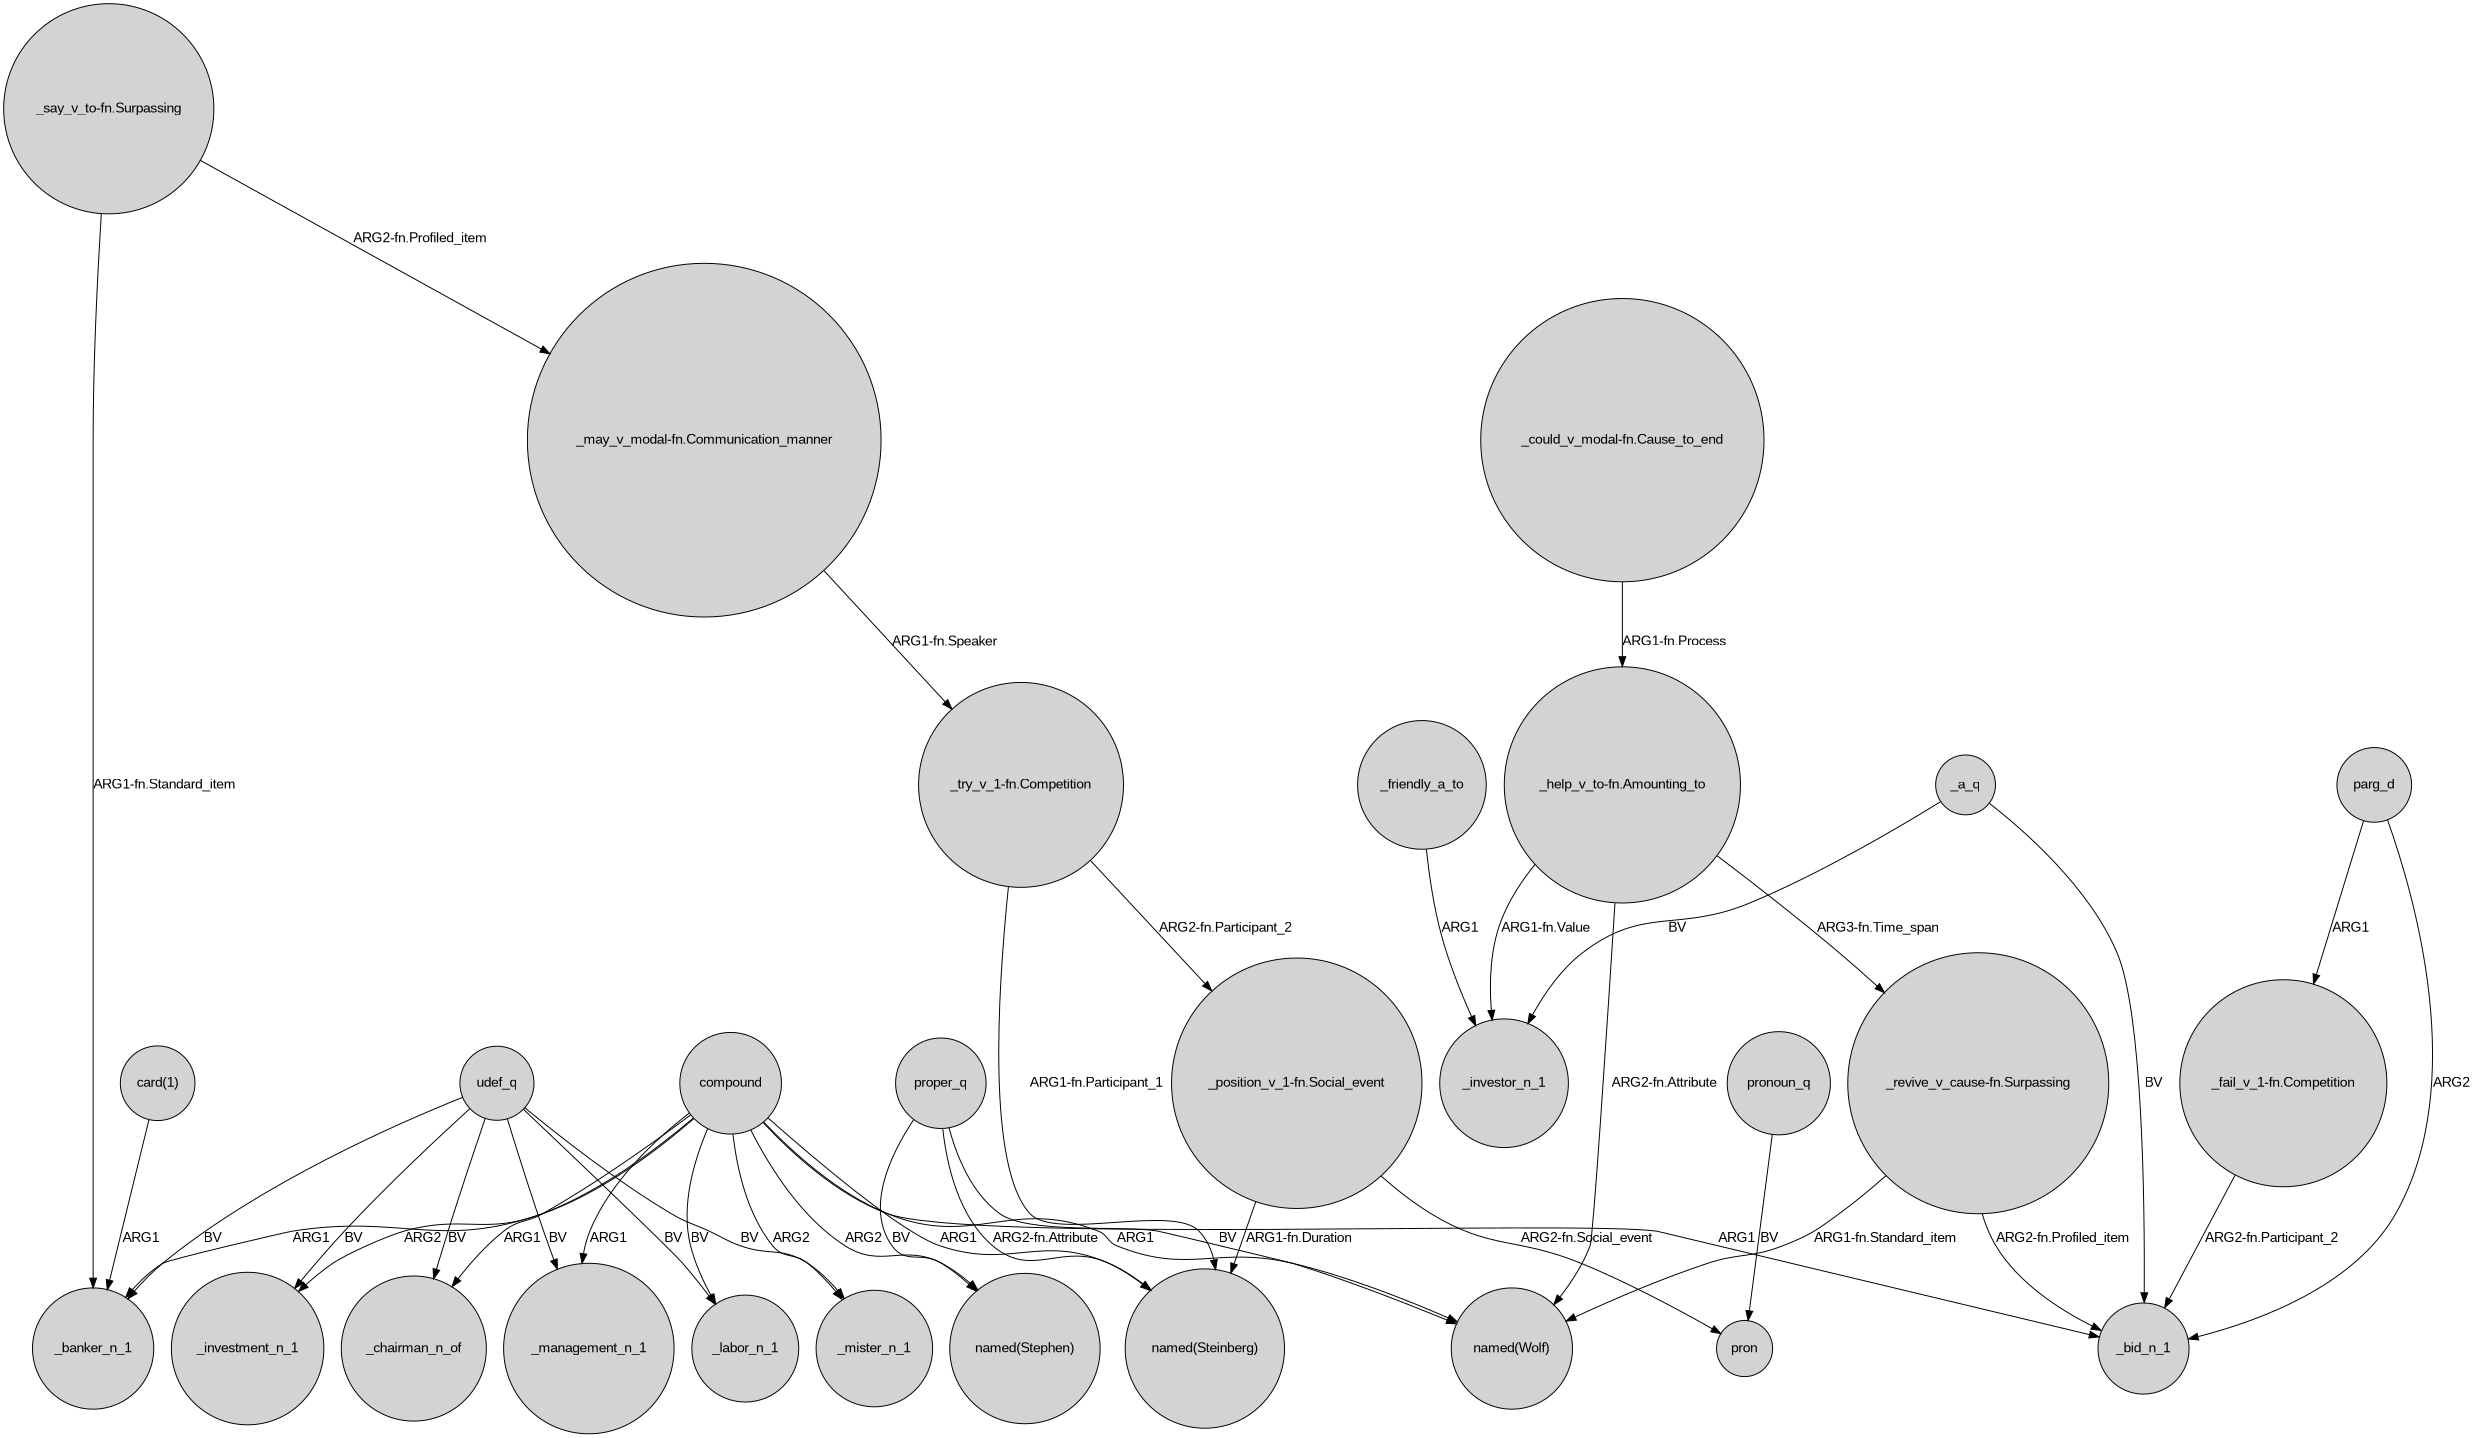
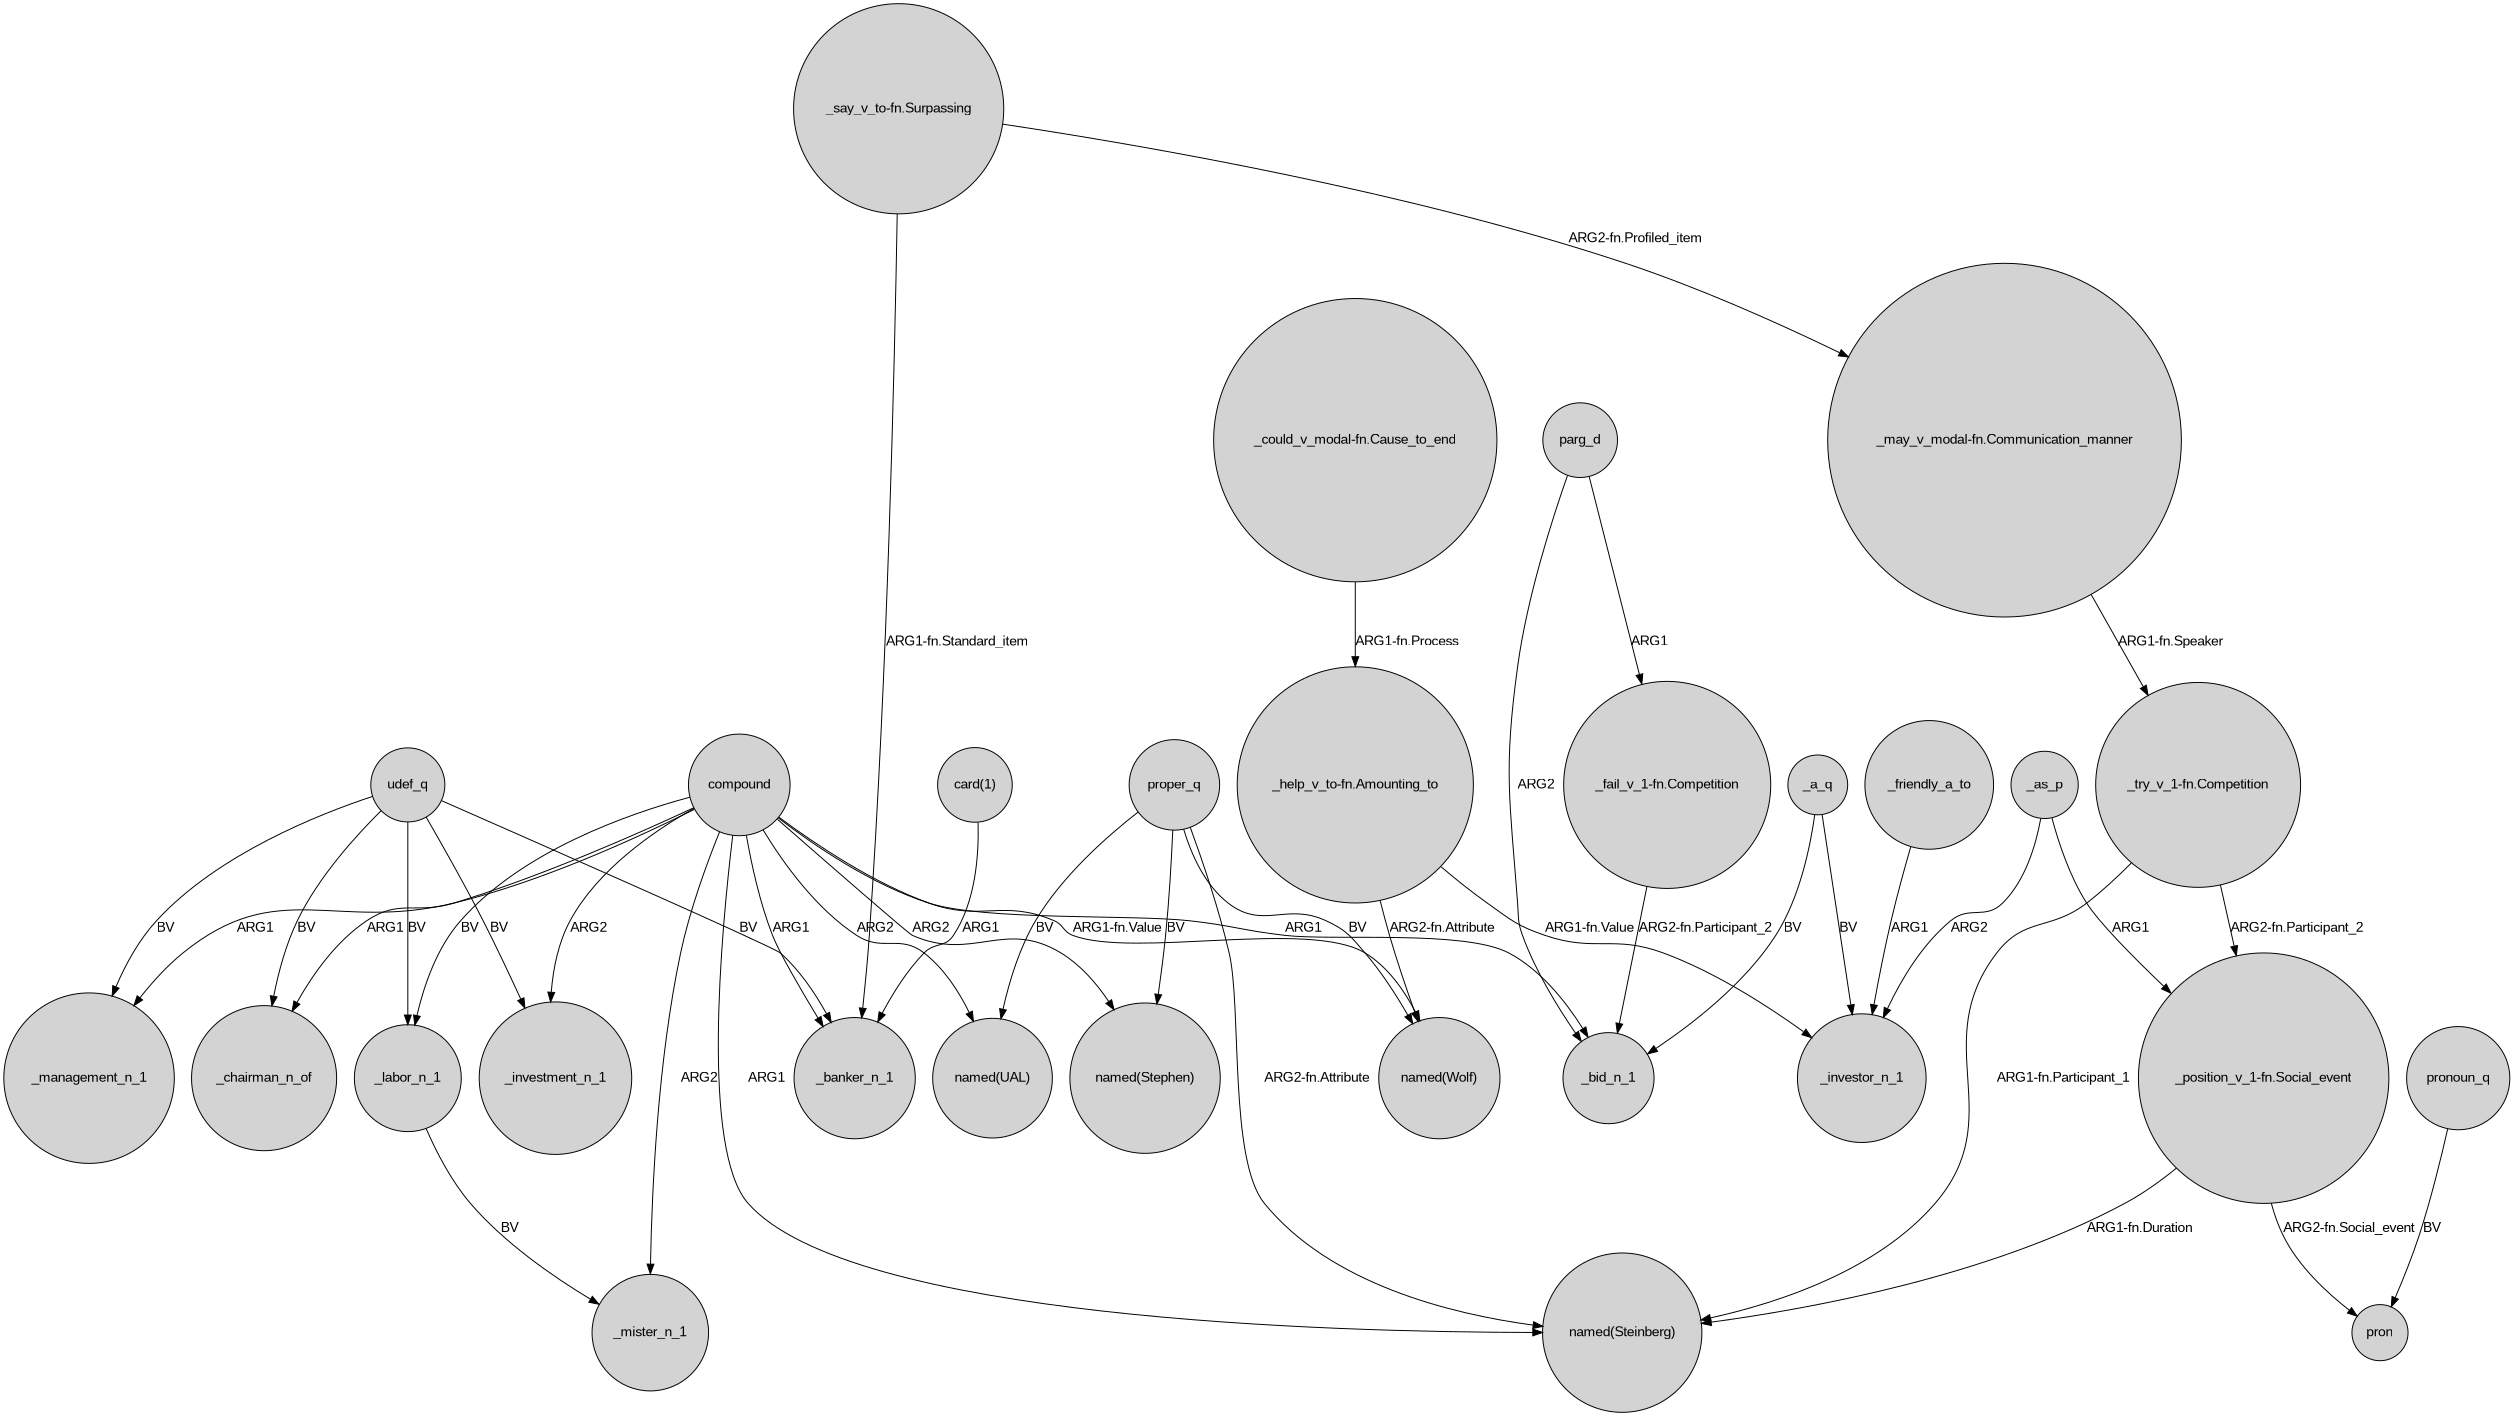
node "_as_p": added
node "named(UAL)": added
node "_revive_v_cause-fn.Surpassing": removed
edge "udef_q" -> "_mister_n_1": now "_labor_n_1" -> "_mister_n_1"
edge "compound" -> "named(Wolf)": label "ARG1" -> "ARG1-fn.Value"
